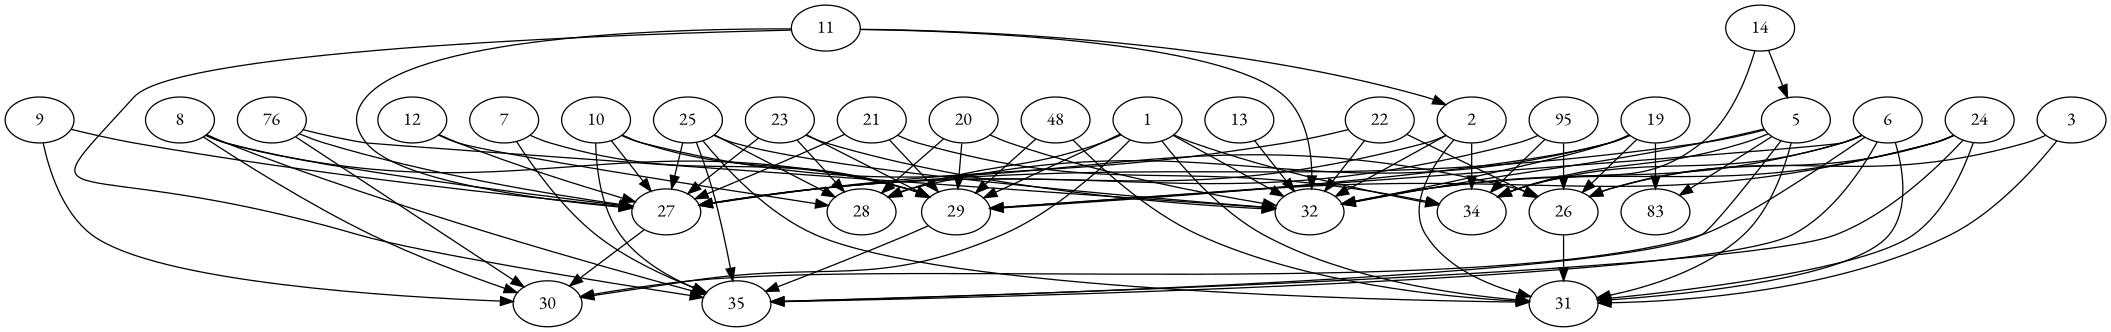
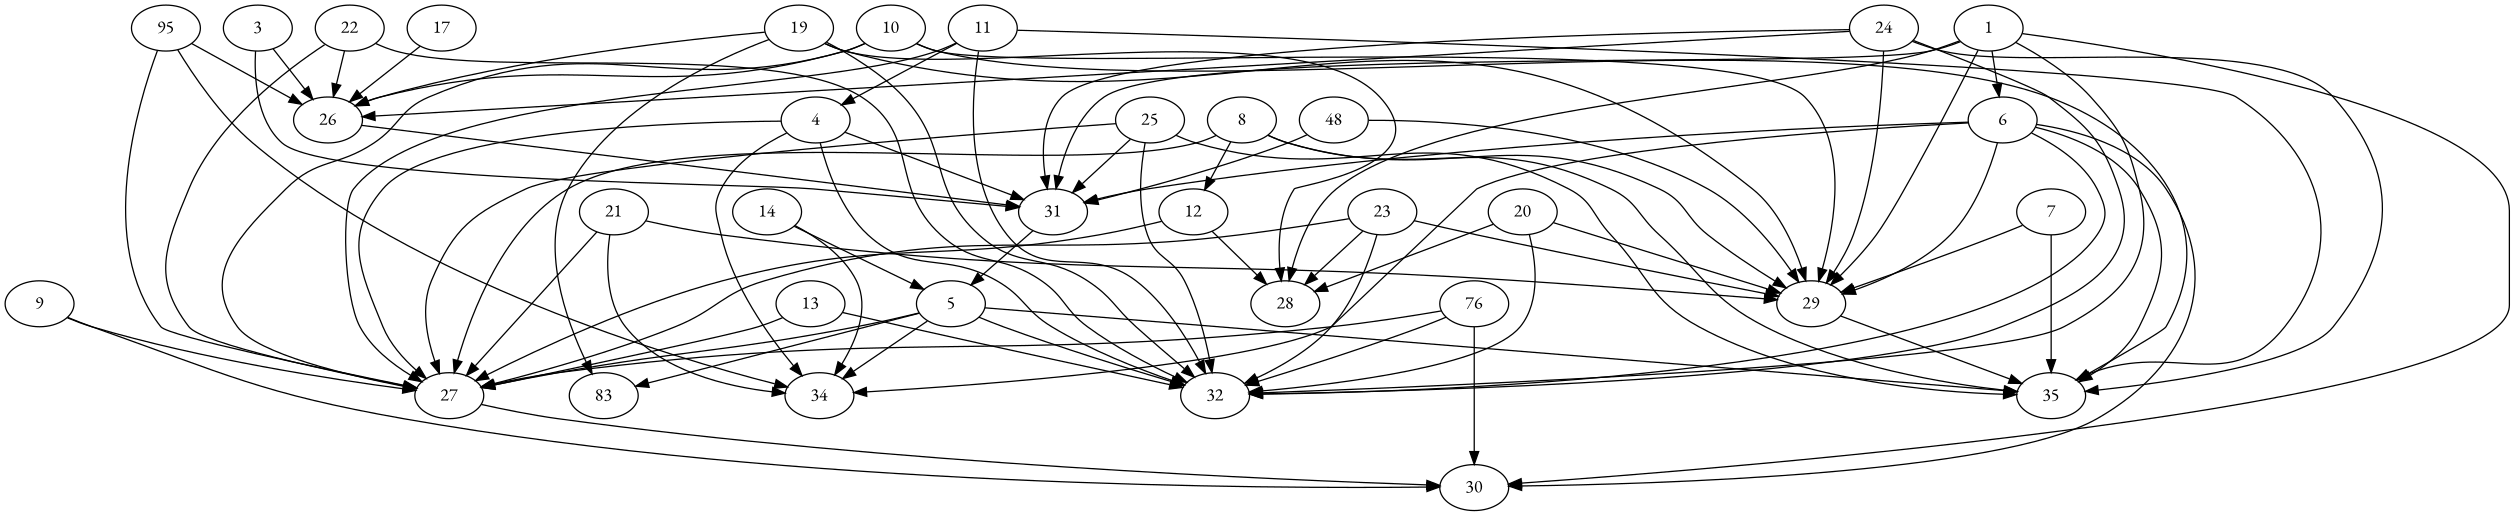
node "17": added
node "2": label "2" -> "4"
edge "25" -> "28": removed
edge "1" -> "34": now "1" -> "6"
edge "8" -> "30": now "8" -> "12"
edge "5" -> "31": reversed
edge "13" -> "27": added
